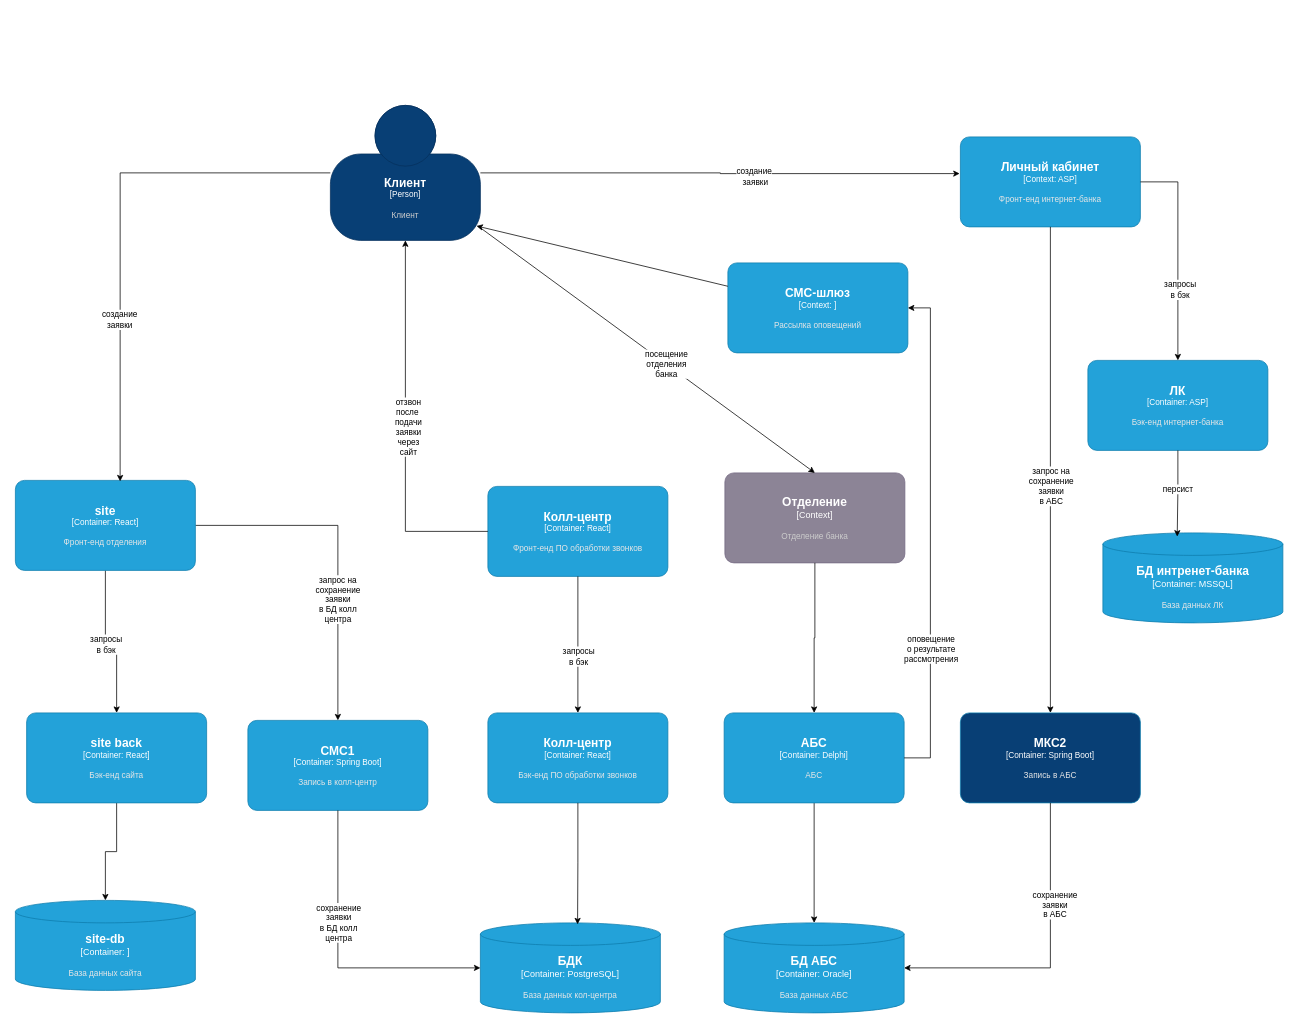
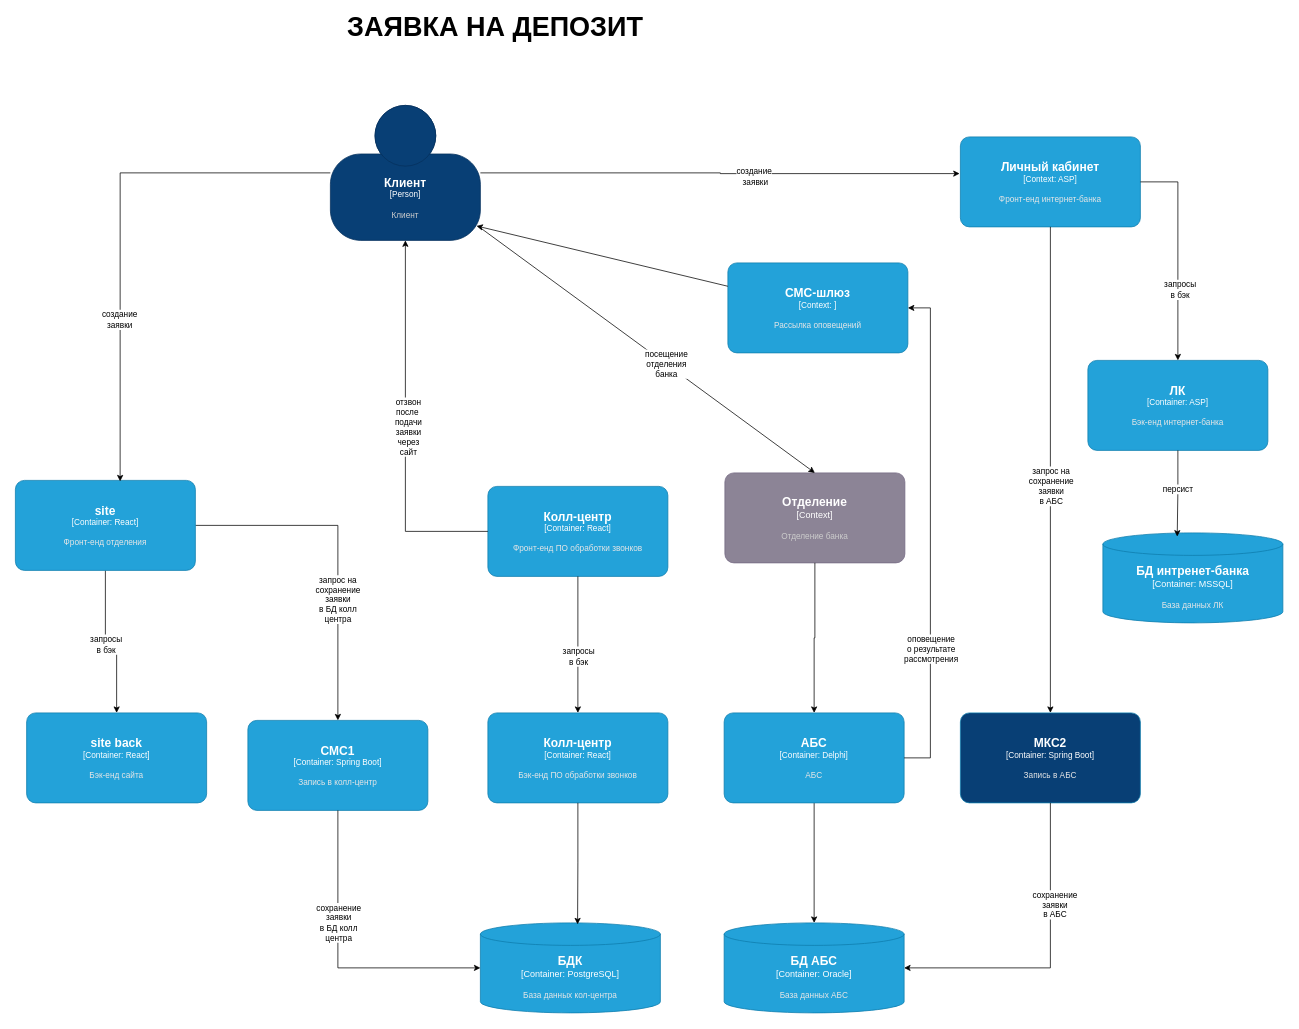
node "ЗАЯВКА НА ДЕПОЗИТ": added
edge "site back [Container: React] Бэк-енд сайта" -> "site-db [Container: ] База данных сайта": removed
node "site-db [Container: ] База данных сайта": removed
